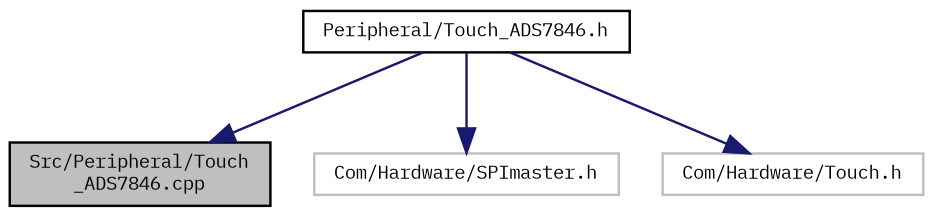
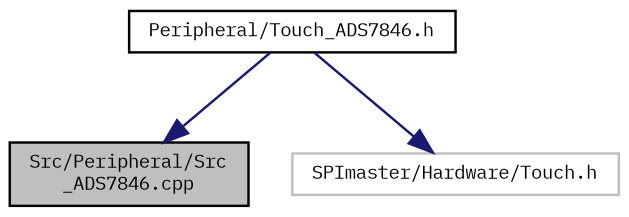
node "Src/Peripheral/Touch _ADS7846.cpp": label "Src/Peripheral/Touch _ADS7846.cpp" -> "Src/Peripheral/Src _ADS7846.cpp"
node "Com/Hardware/SPImaster.h": removed
node "Com/Hardware/Touch.h": label "Com/Hardware/Touch.h" -> "SPImaster/Hardware/Touch.h"
